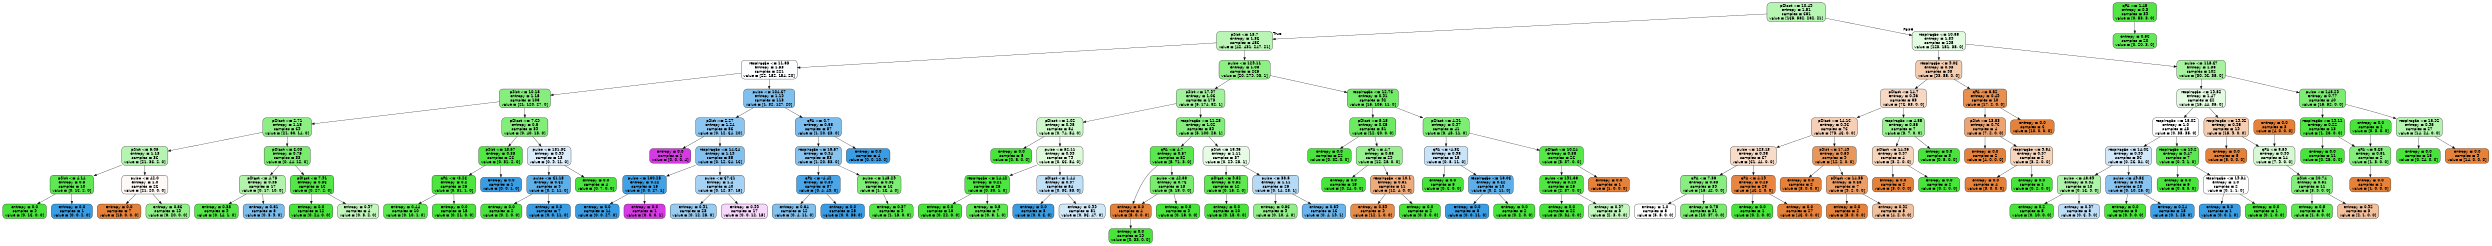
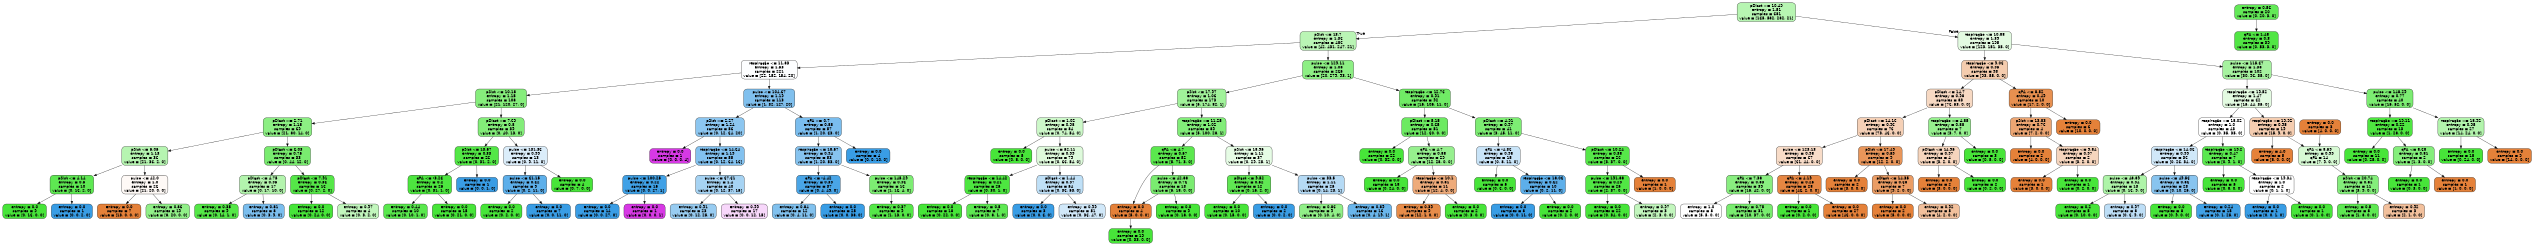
edge "qPA <= 1.48 entropy = 0.3 samples = 39 value = [0, 53, 3, 0]" -> "entropy = 0.56 samples = 20 value = [0, 20, 3, 0]": reversed
edge "entropy = 0.0 samples = 1 value = [0, 3, 0, 0]" -> "qPA <= 8.68 entropy = 0.81 samples = 2 value = [1, 3, 0, 0]": reversed
node "entropy = 0.0 samples = 5 value = [8, 0, 0, 0]": label "entropy = 0.0 samples = 5 value = [8, 0, 0, 0]" -> "entropy = 4.0 samples = 5 value = [8, 0, 0, 0]"
node "qPA <= 8.59 entropy = 0.99 samples = 14 value = [7, 9, 0, 0]": label "qPA <= 8.59 entropy = 0.99 samples = 14 value = [7, 9, 0, 0]" -> "qPA <= 8.59 entropy = 0.99 qPA = 14 value = [7, 9, 0, 0]"
node "entropy = 0.0 samples = 4 value = [3, 0, 0, 0]": label "entropy = 0.0 samples = 4 value = [3, 0, 0, 0]" -> "entropy = 0.0 samples = 1 value = [3, 0, 0, 0]"
node "entropy = 0.0 samples = 2 value = [0, 0, 2, 0]": added
